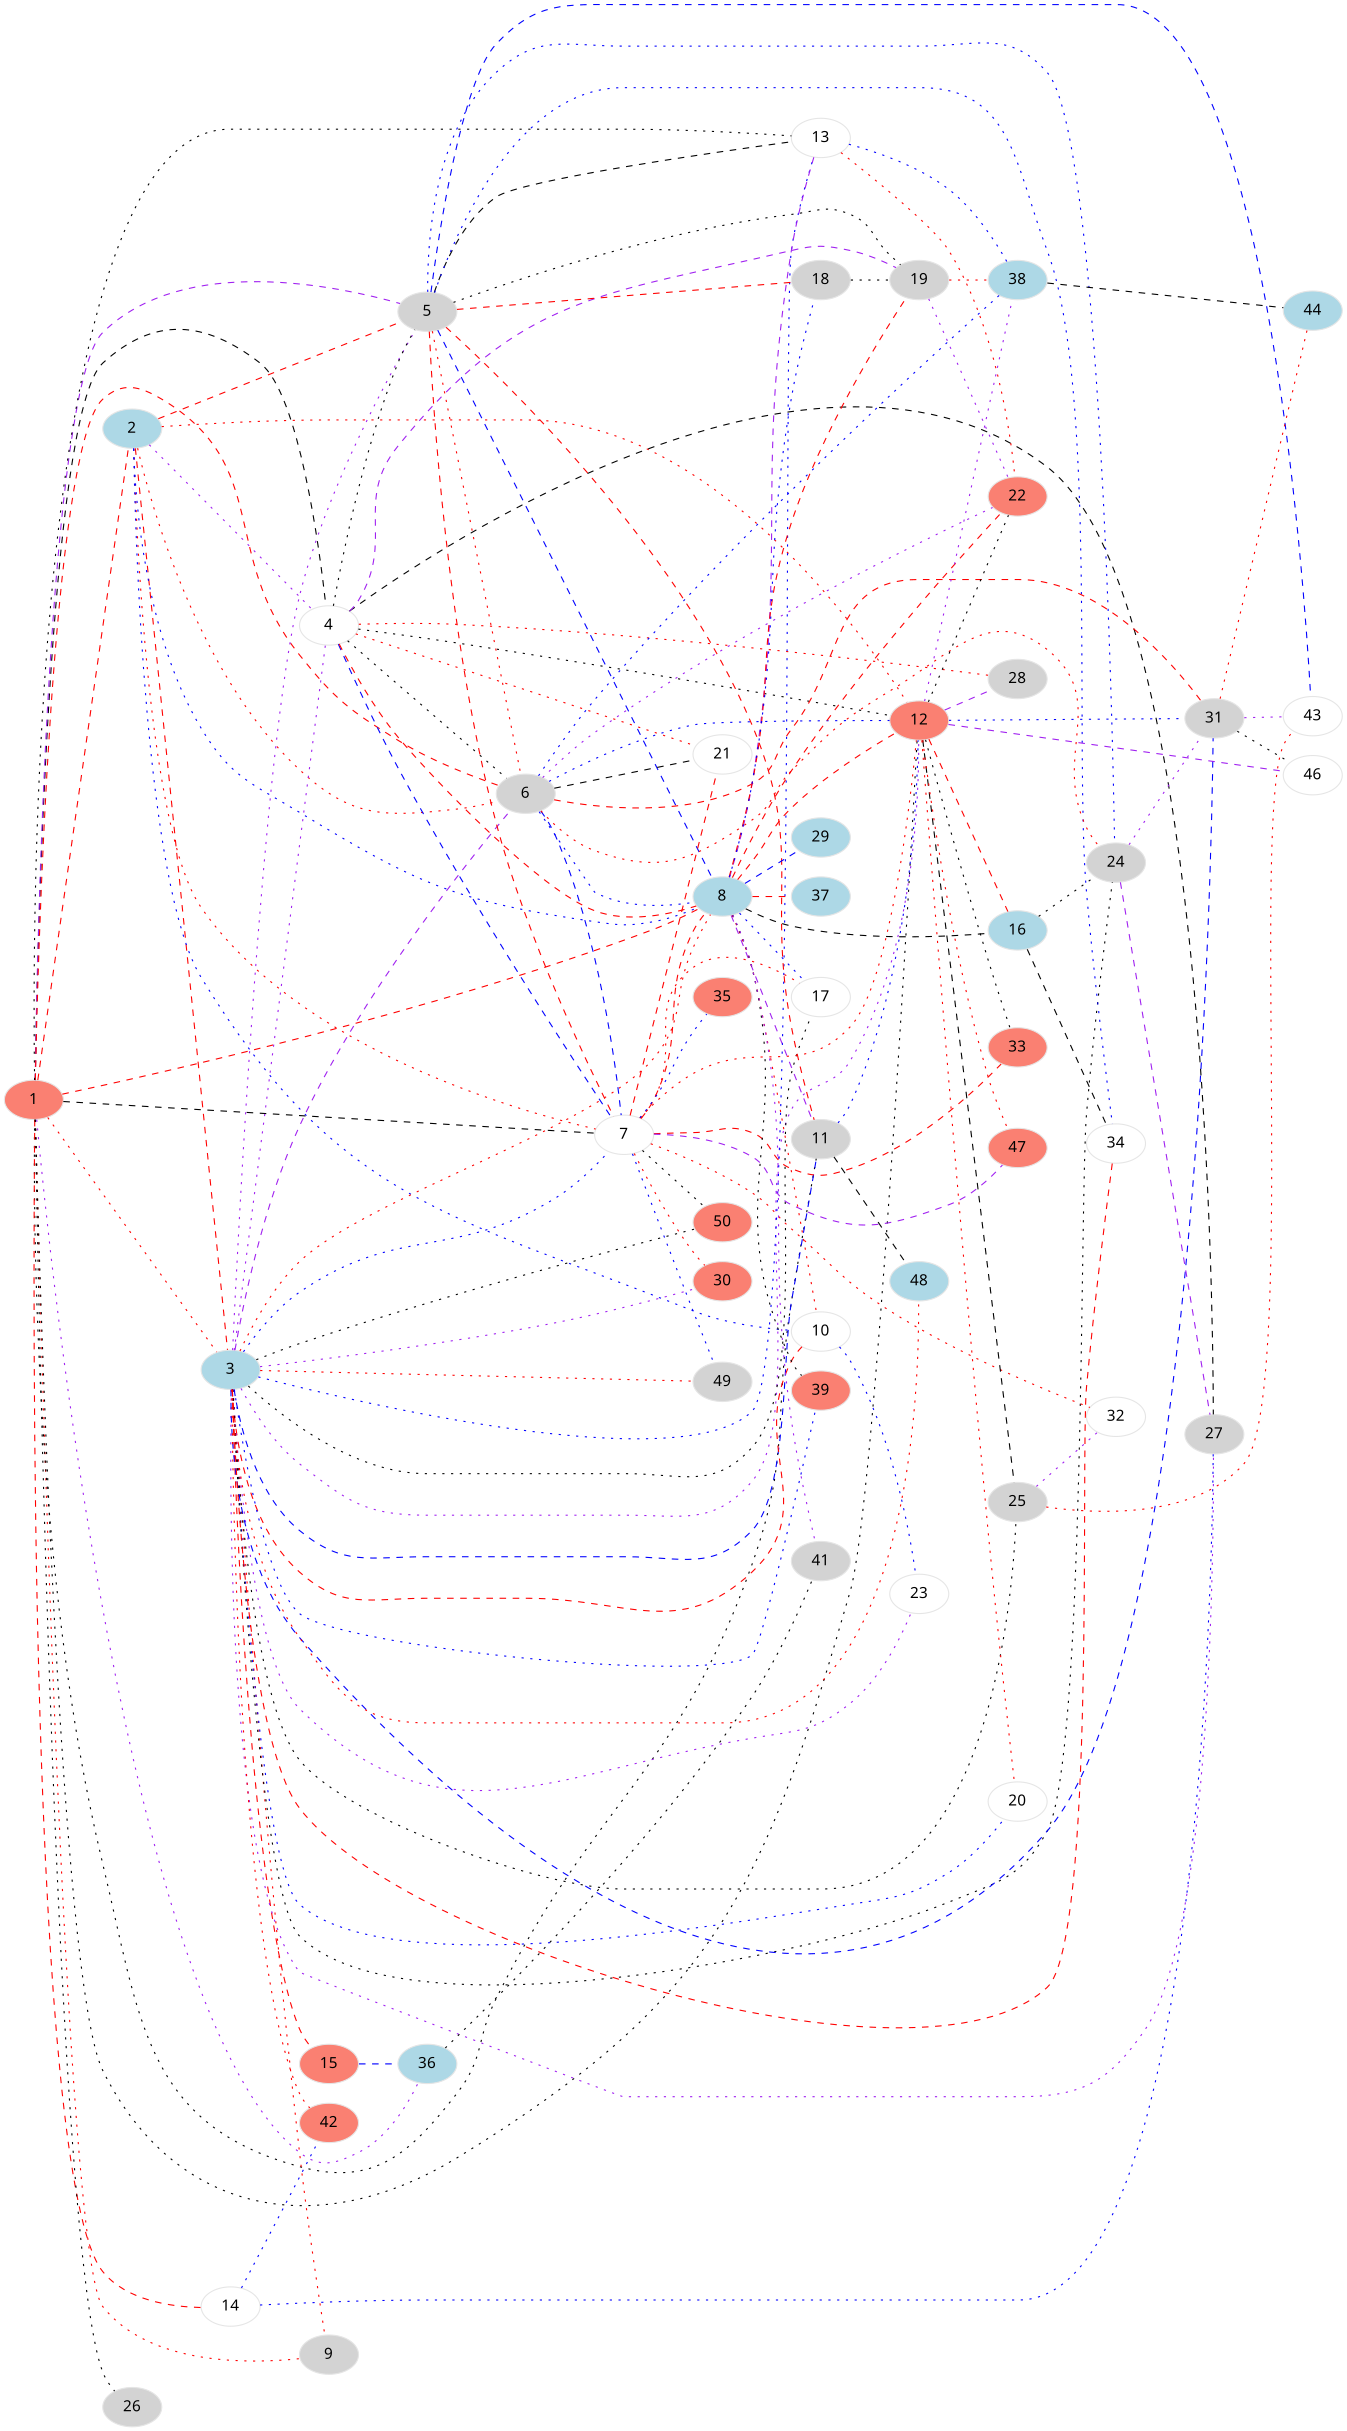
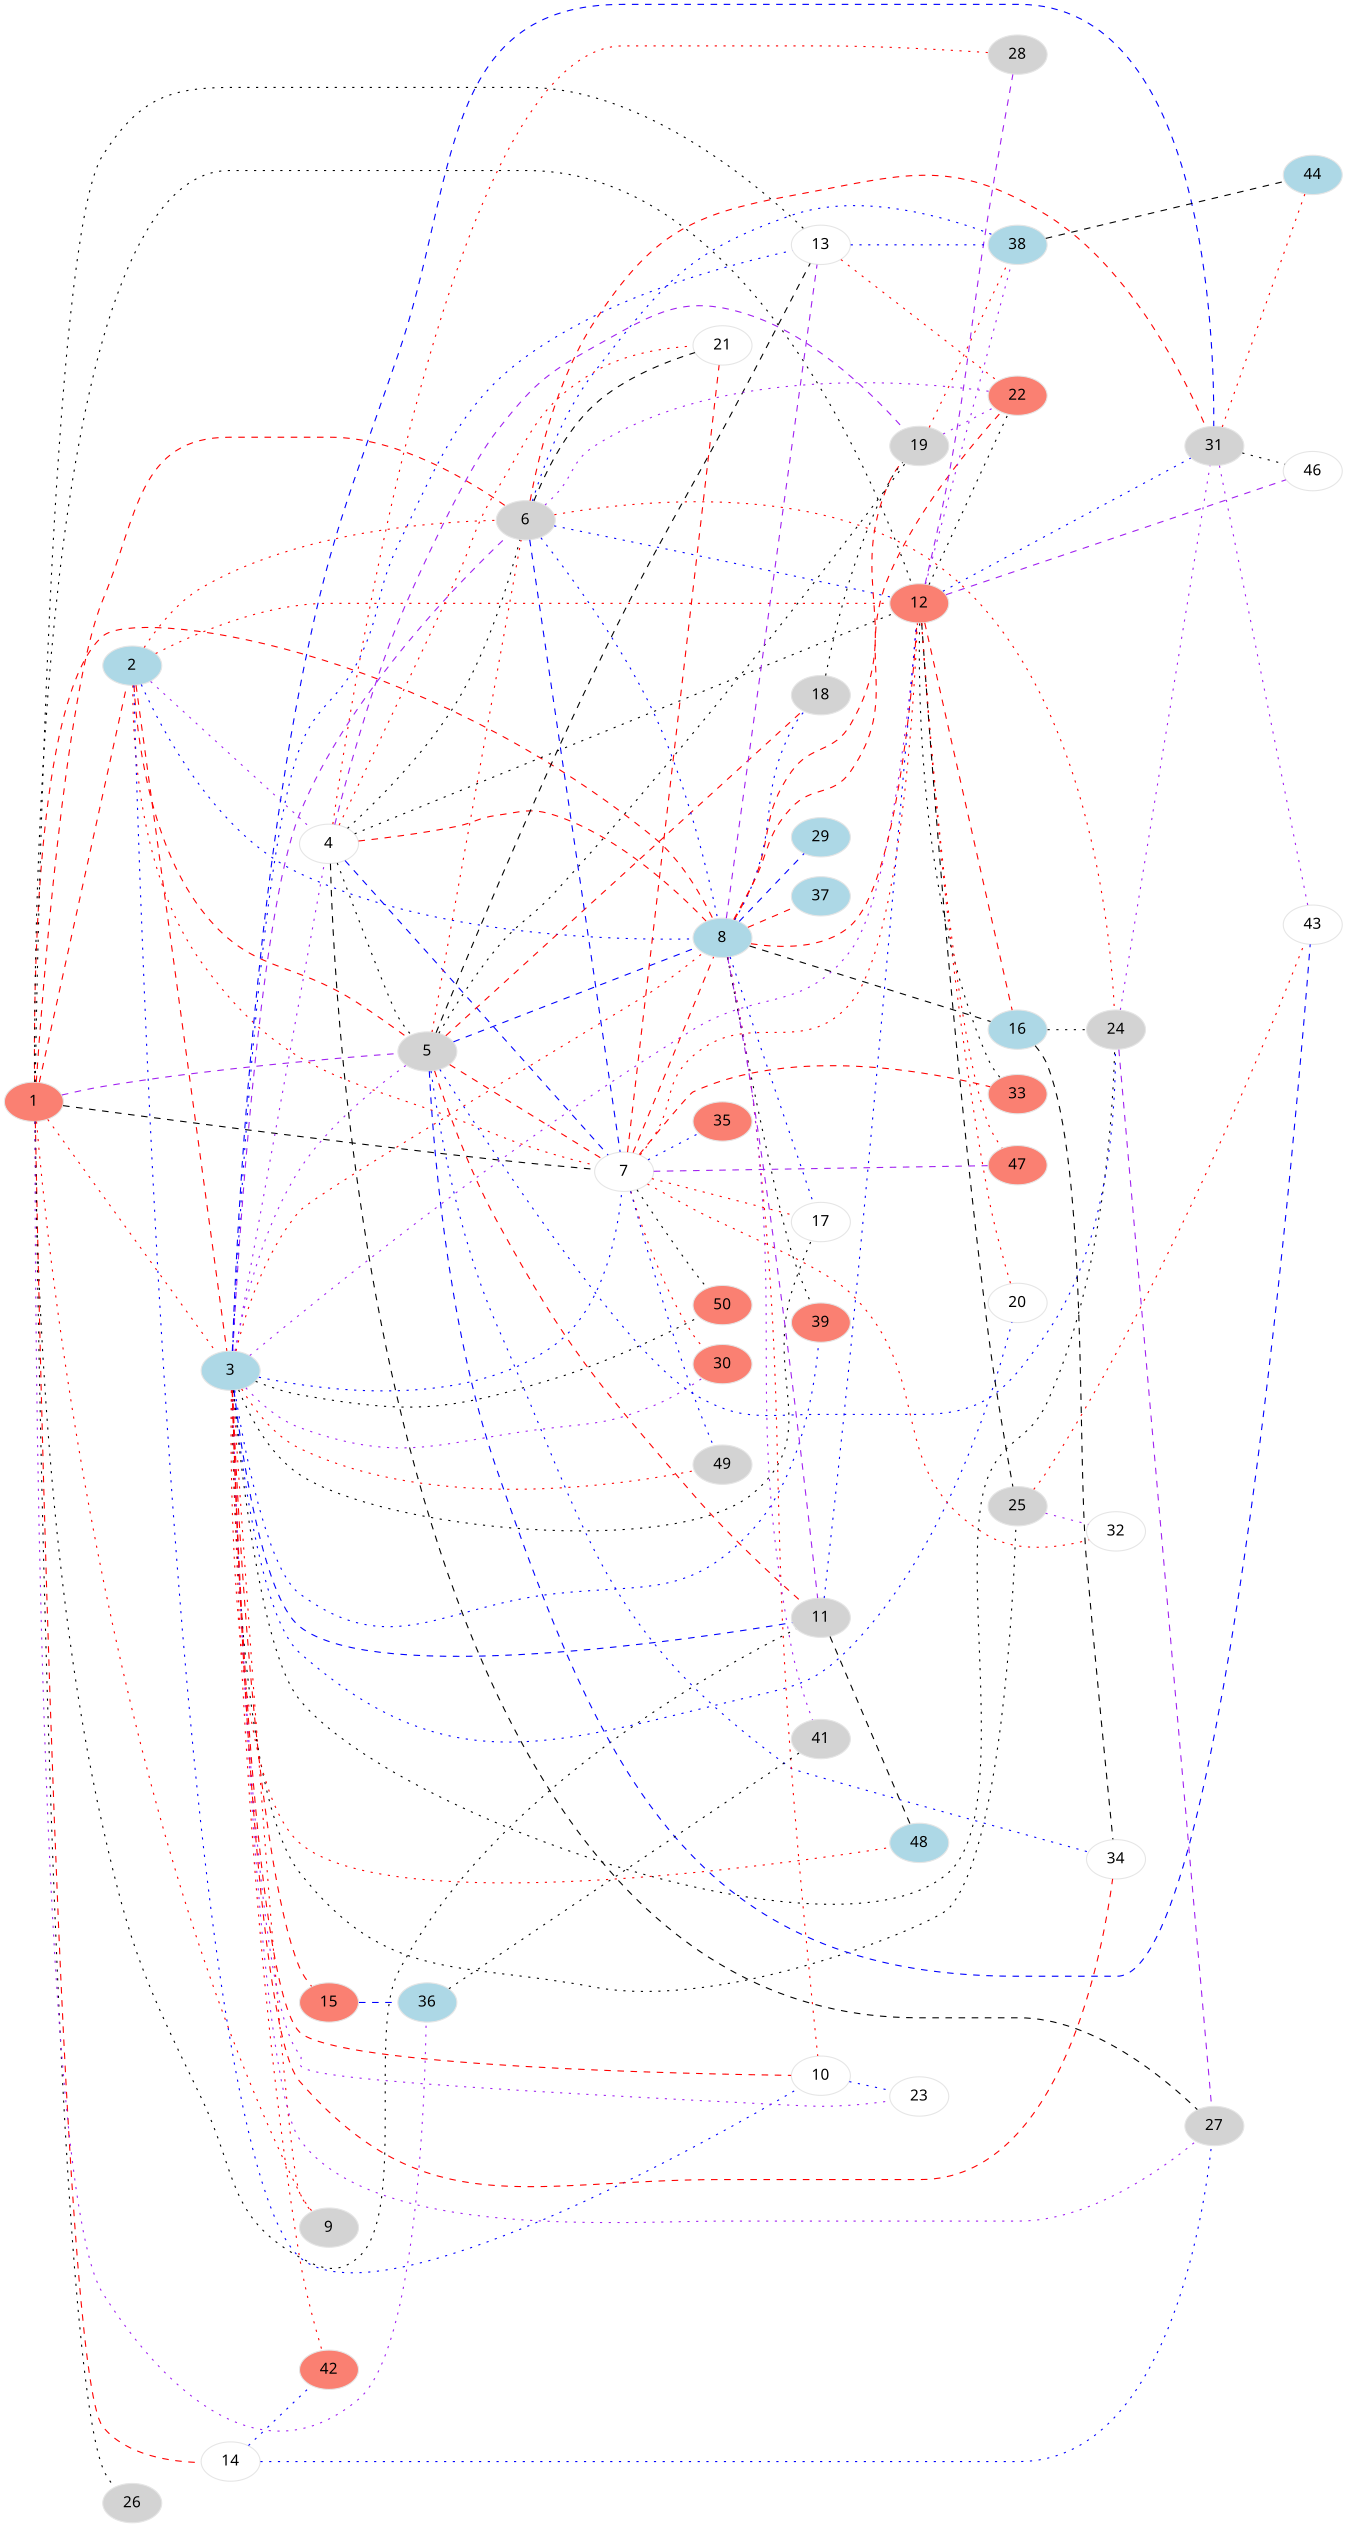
edge "4" -- "1": removed
